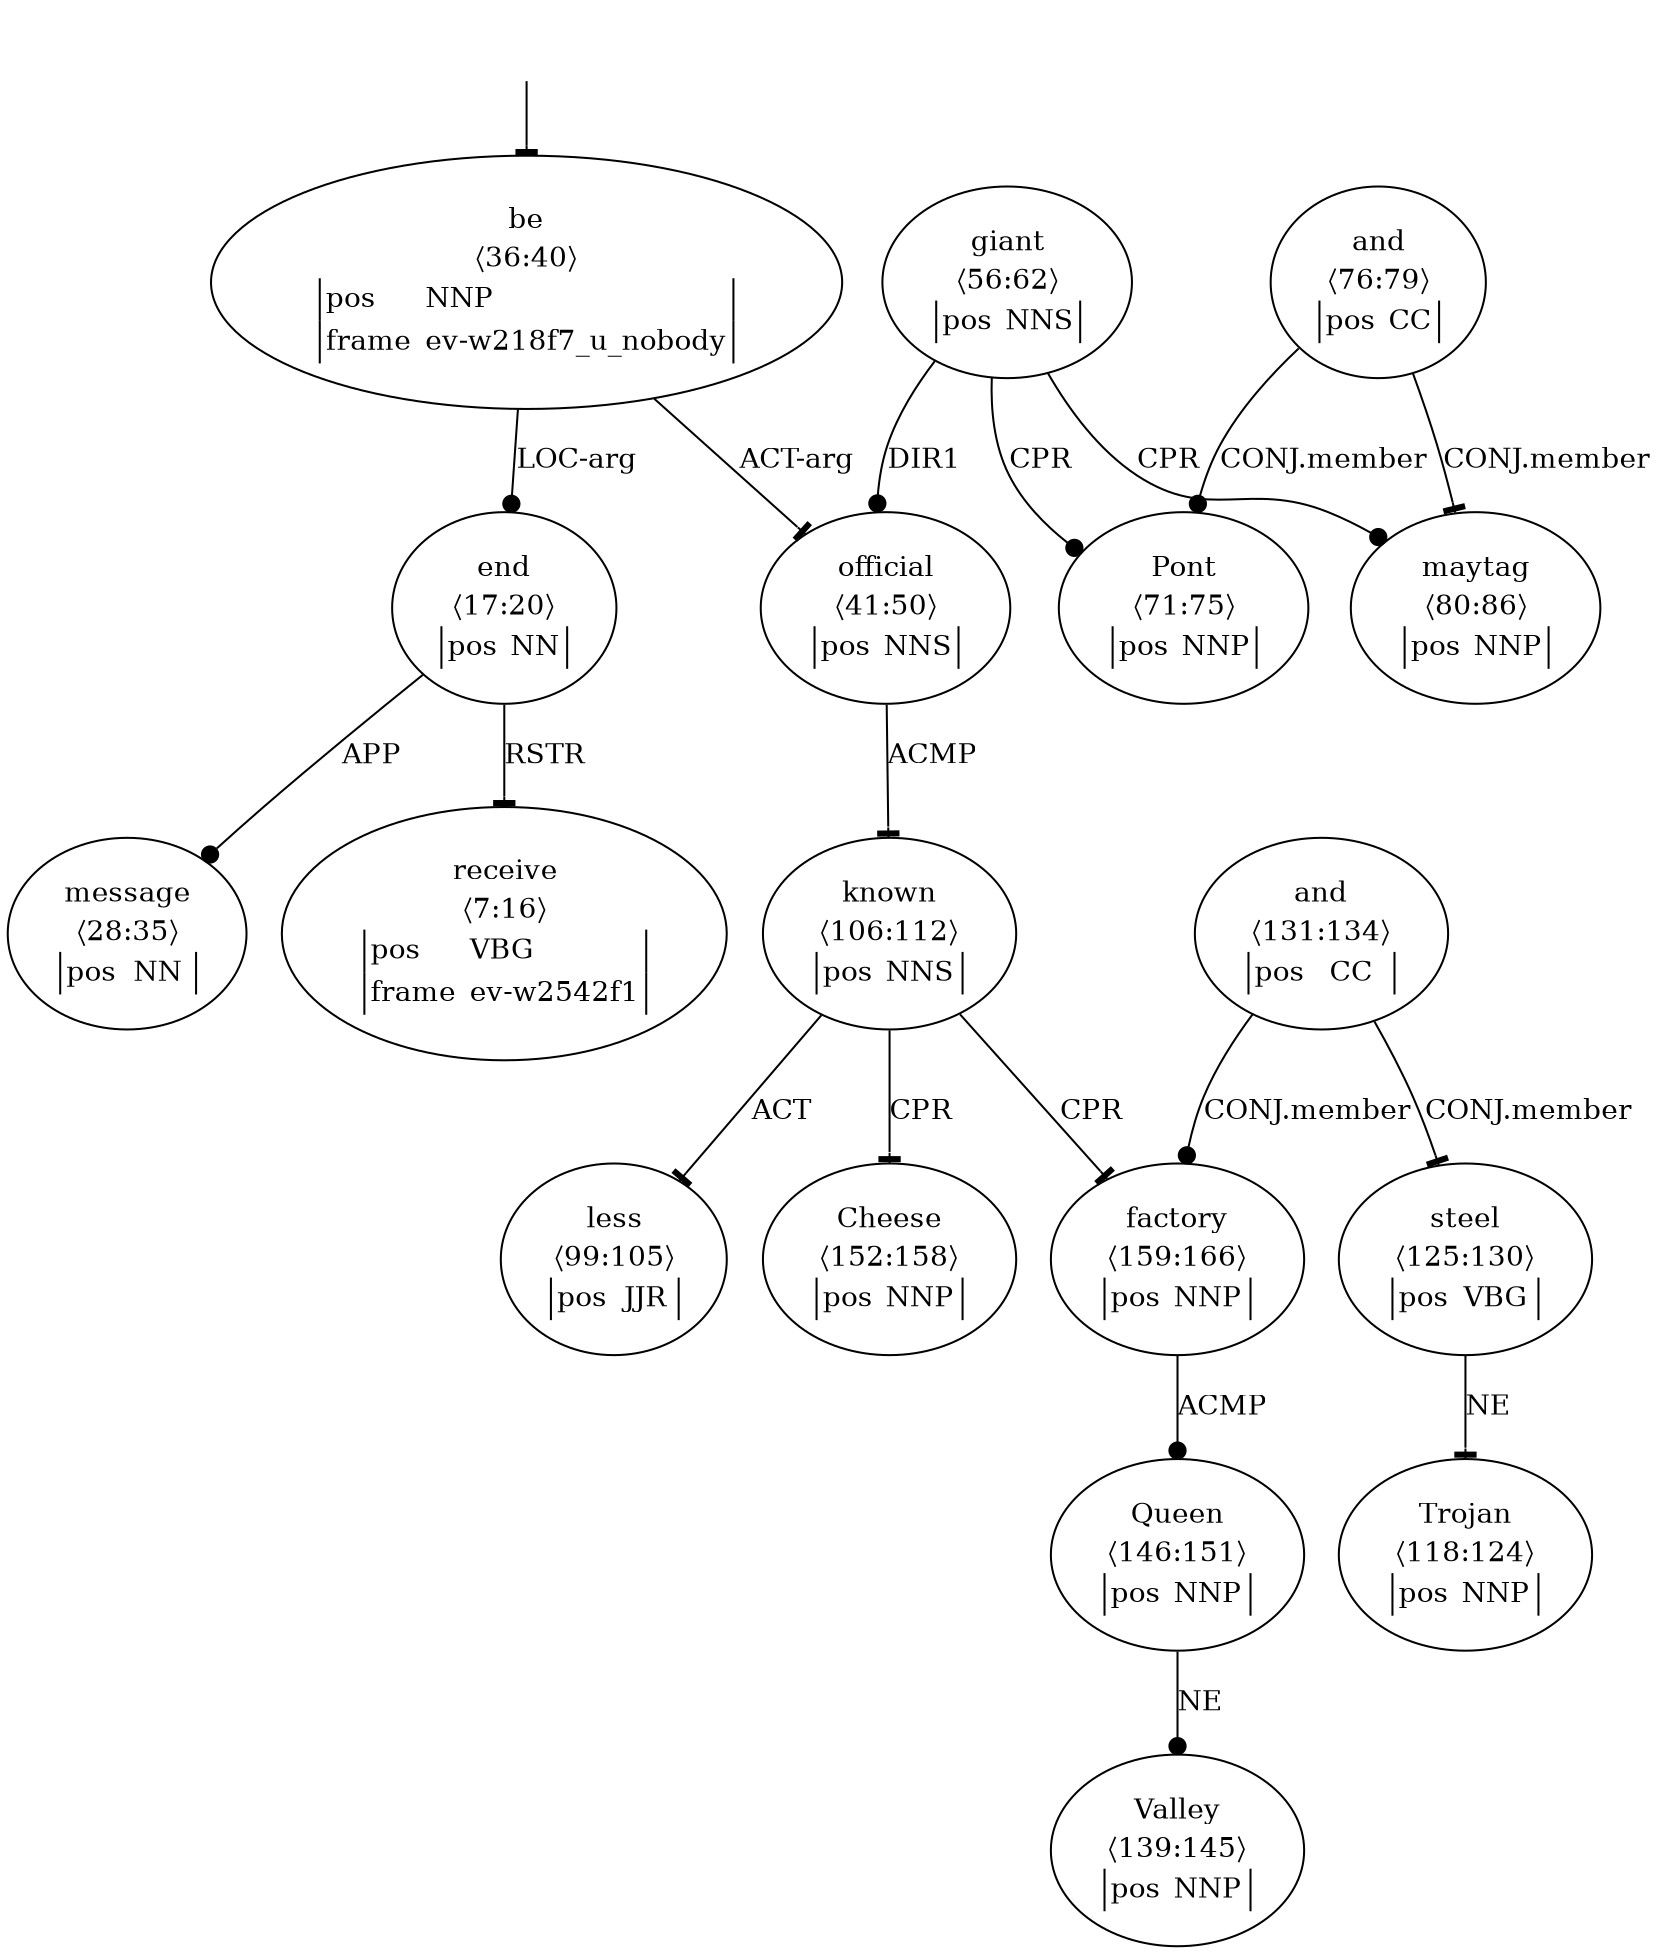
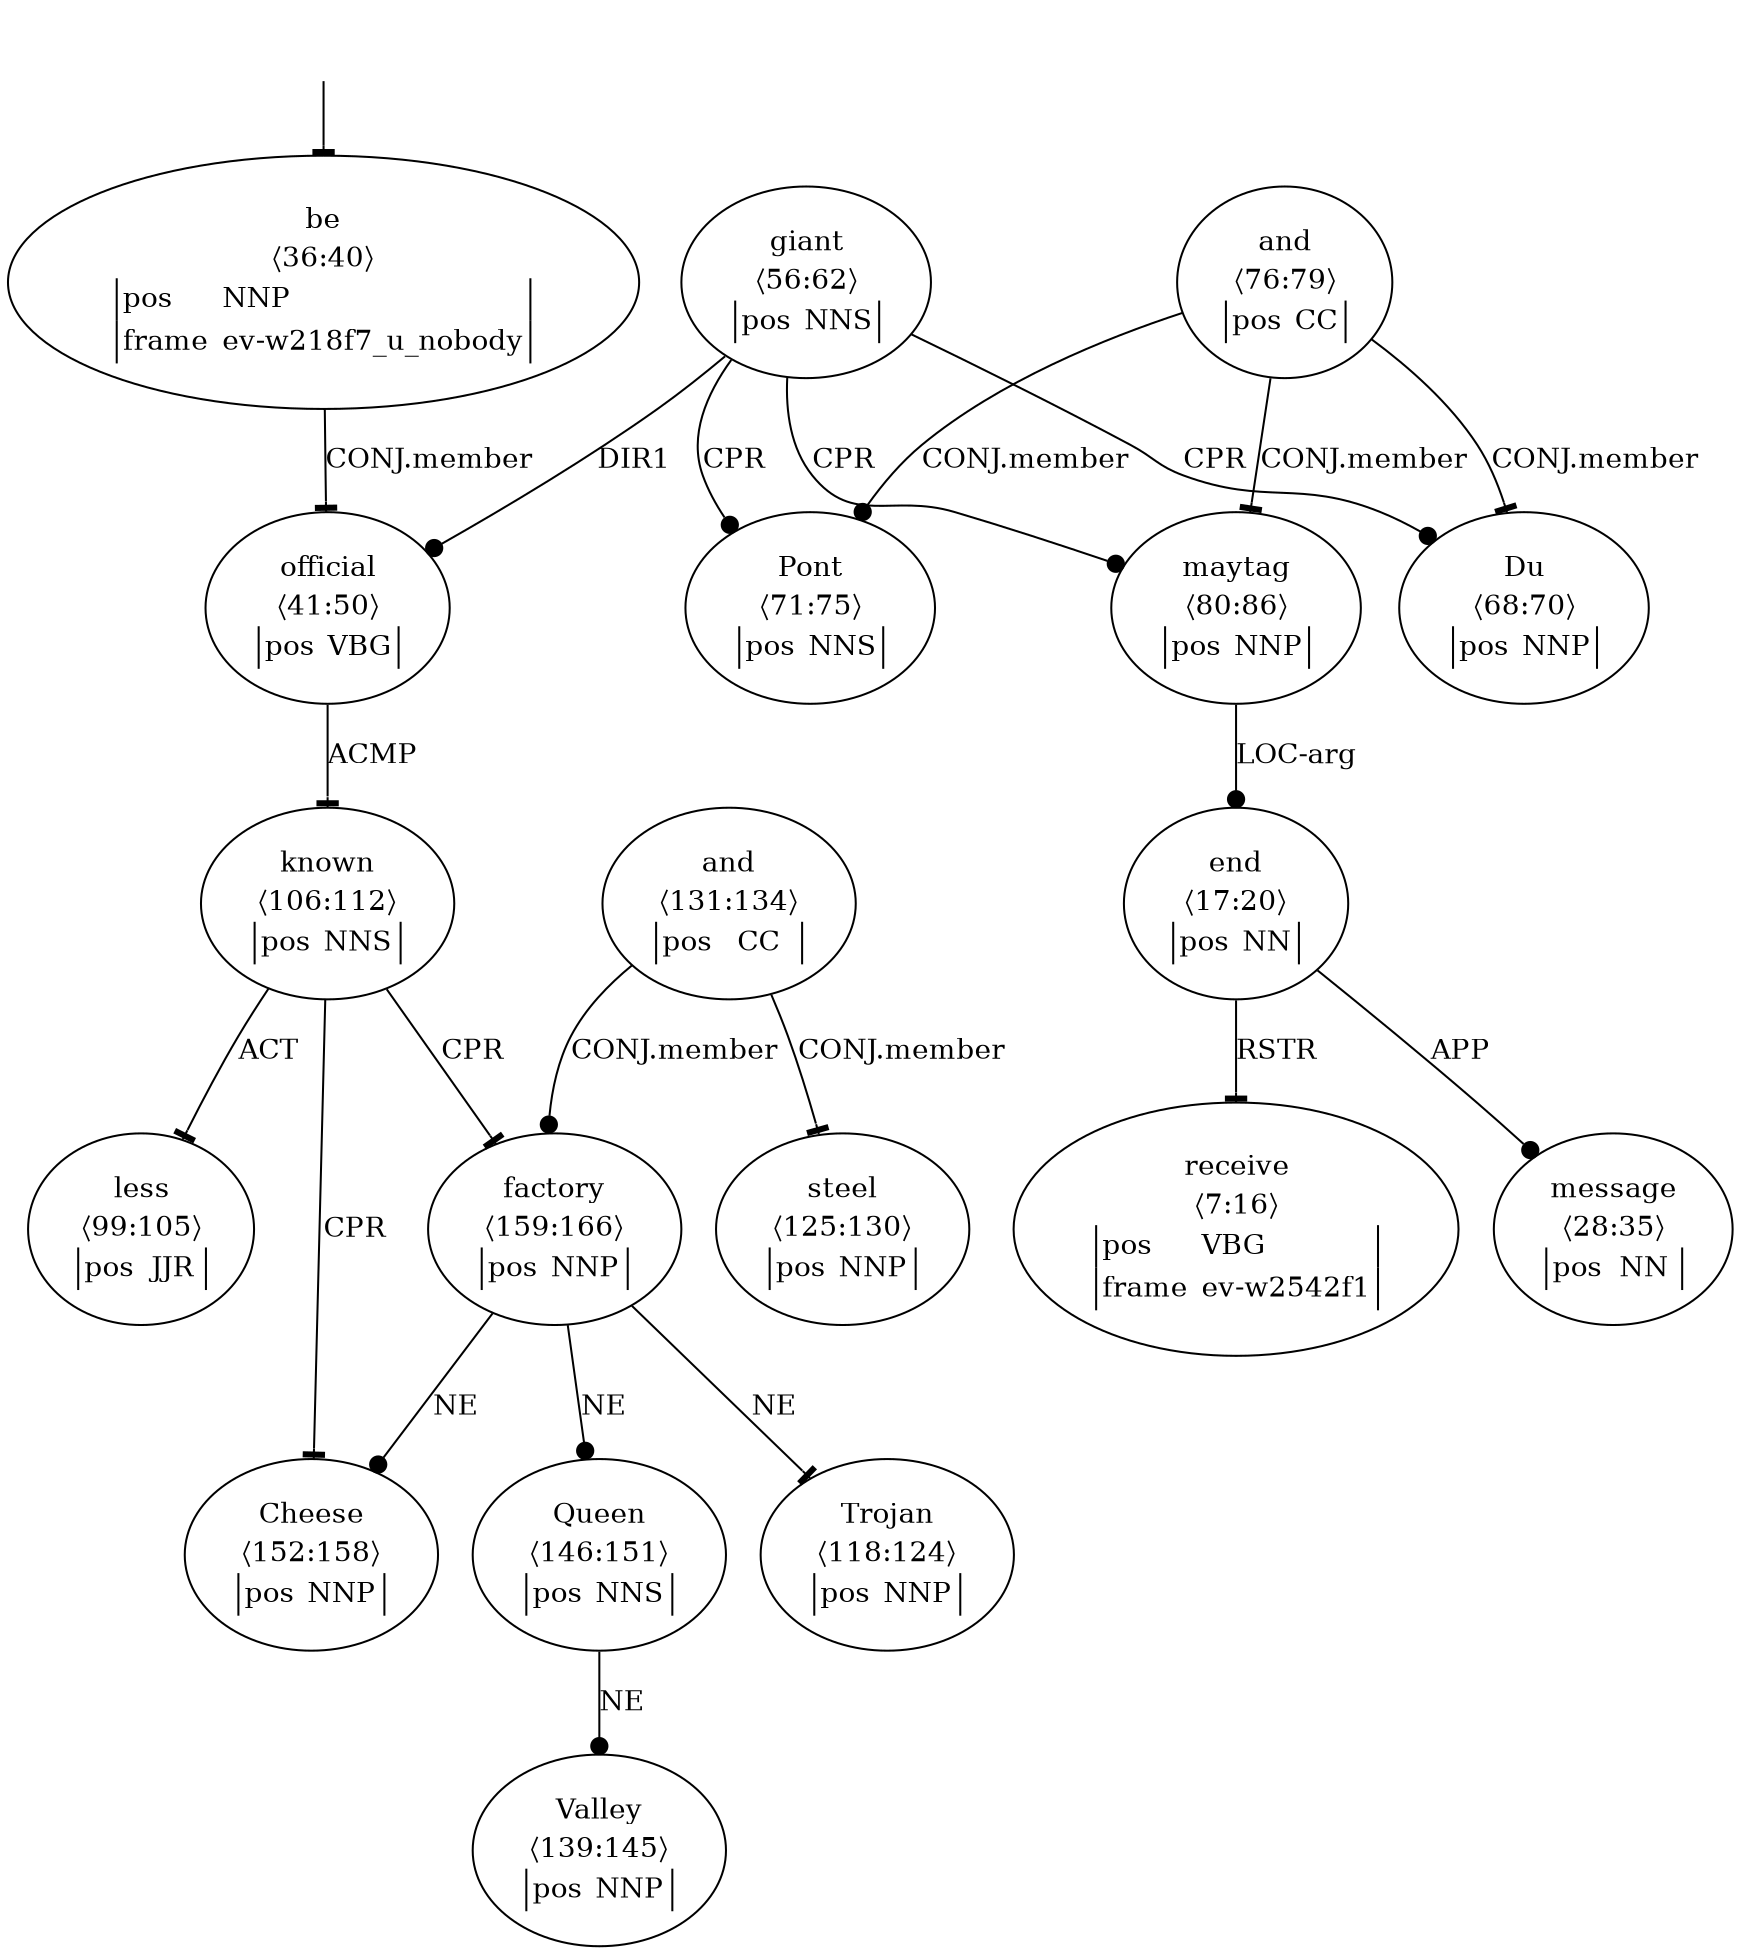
edge "be" -> "end": now "maytag" -> "end"
edge "be" -> "official": label "ACT-arg" -> "CONJ.member"
node "Du": added
node "official": text "NNS" -> "VBG"
node "Pont": text "NNP" -> "NNS"
node "steel": text "VBG" -> "NNP"
edge "factory" -> "Cheese": added, label "NE"
edge "steel" -> "Trojan": now "factory" -> "Trojan"
edge "factory" -> "Queen": label "ACMP" -> "NE"
node "Queen": text "NNP" -> "NNS"
